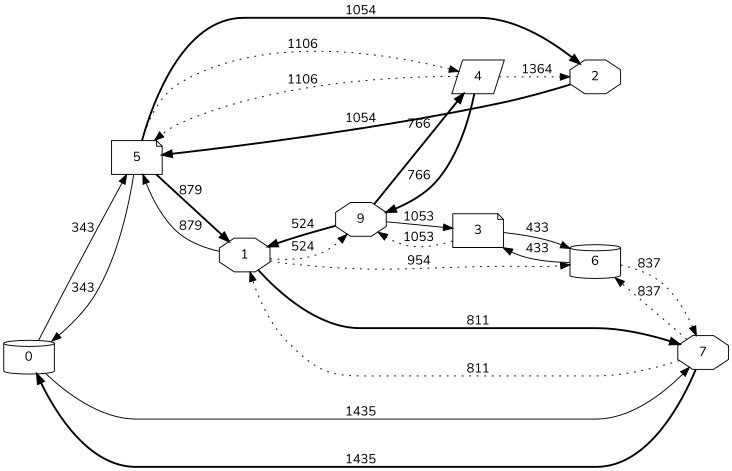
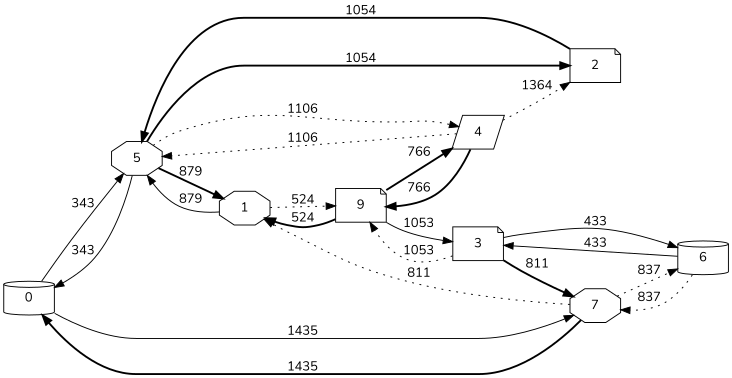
node "2": shape octagon -> note
node "5": shape note -> octagon
node "9": shape octagon -> note
edge "1" -> "6": removed, label "954"
edge "1" -> "7": now "3" -> "7"
